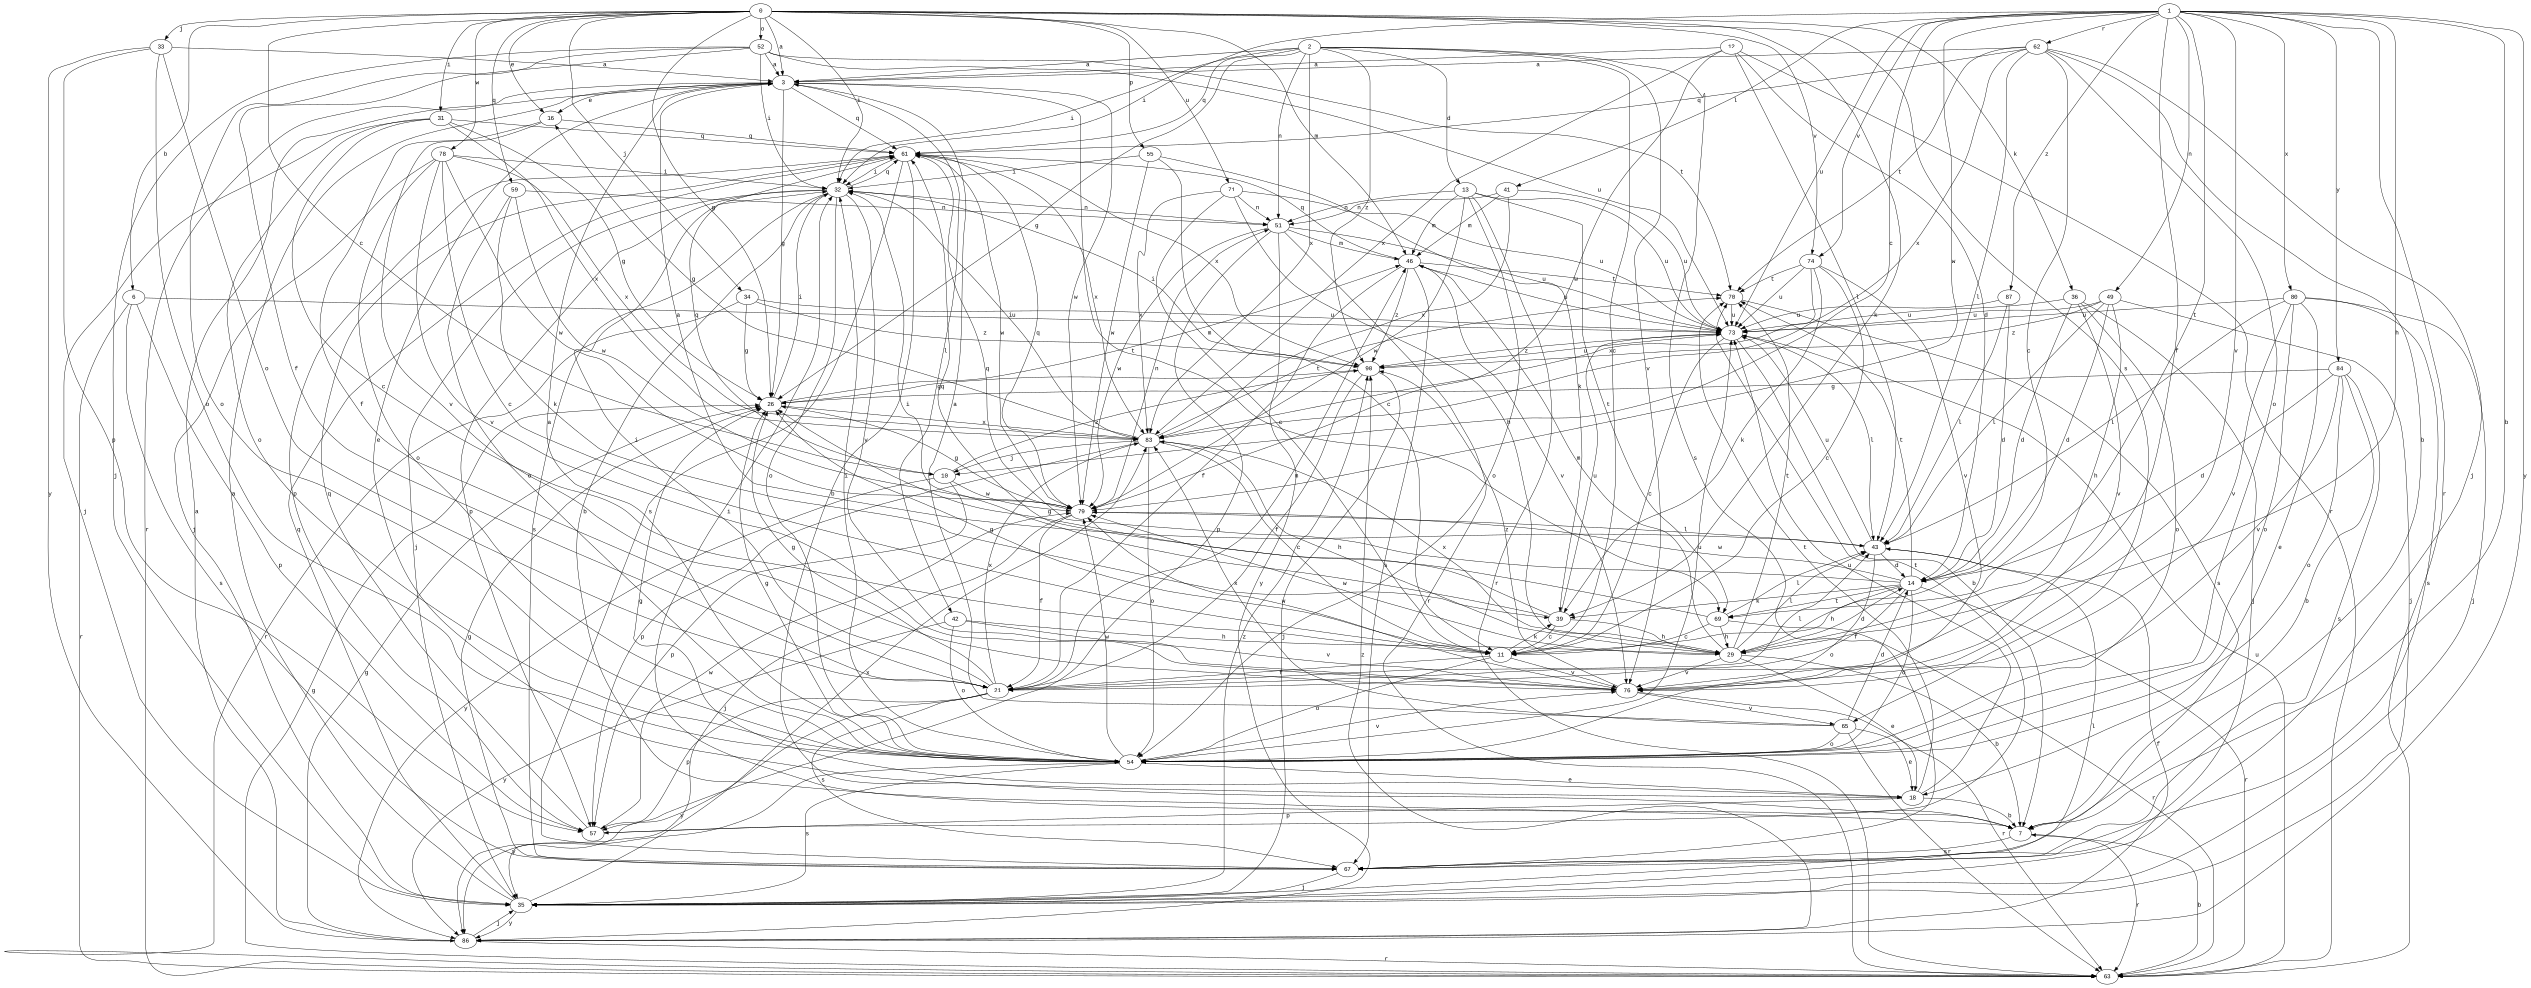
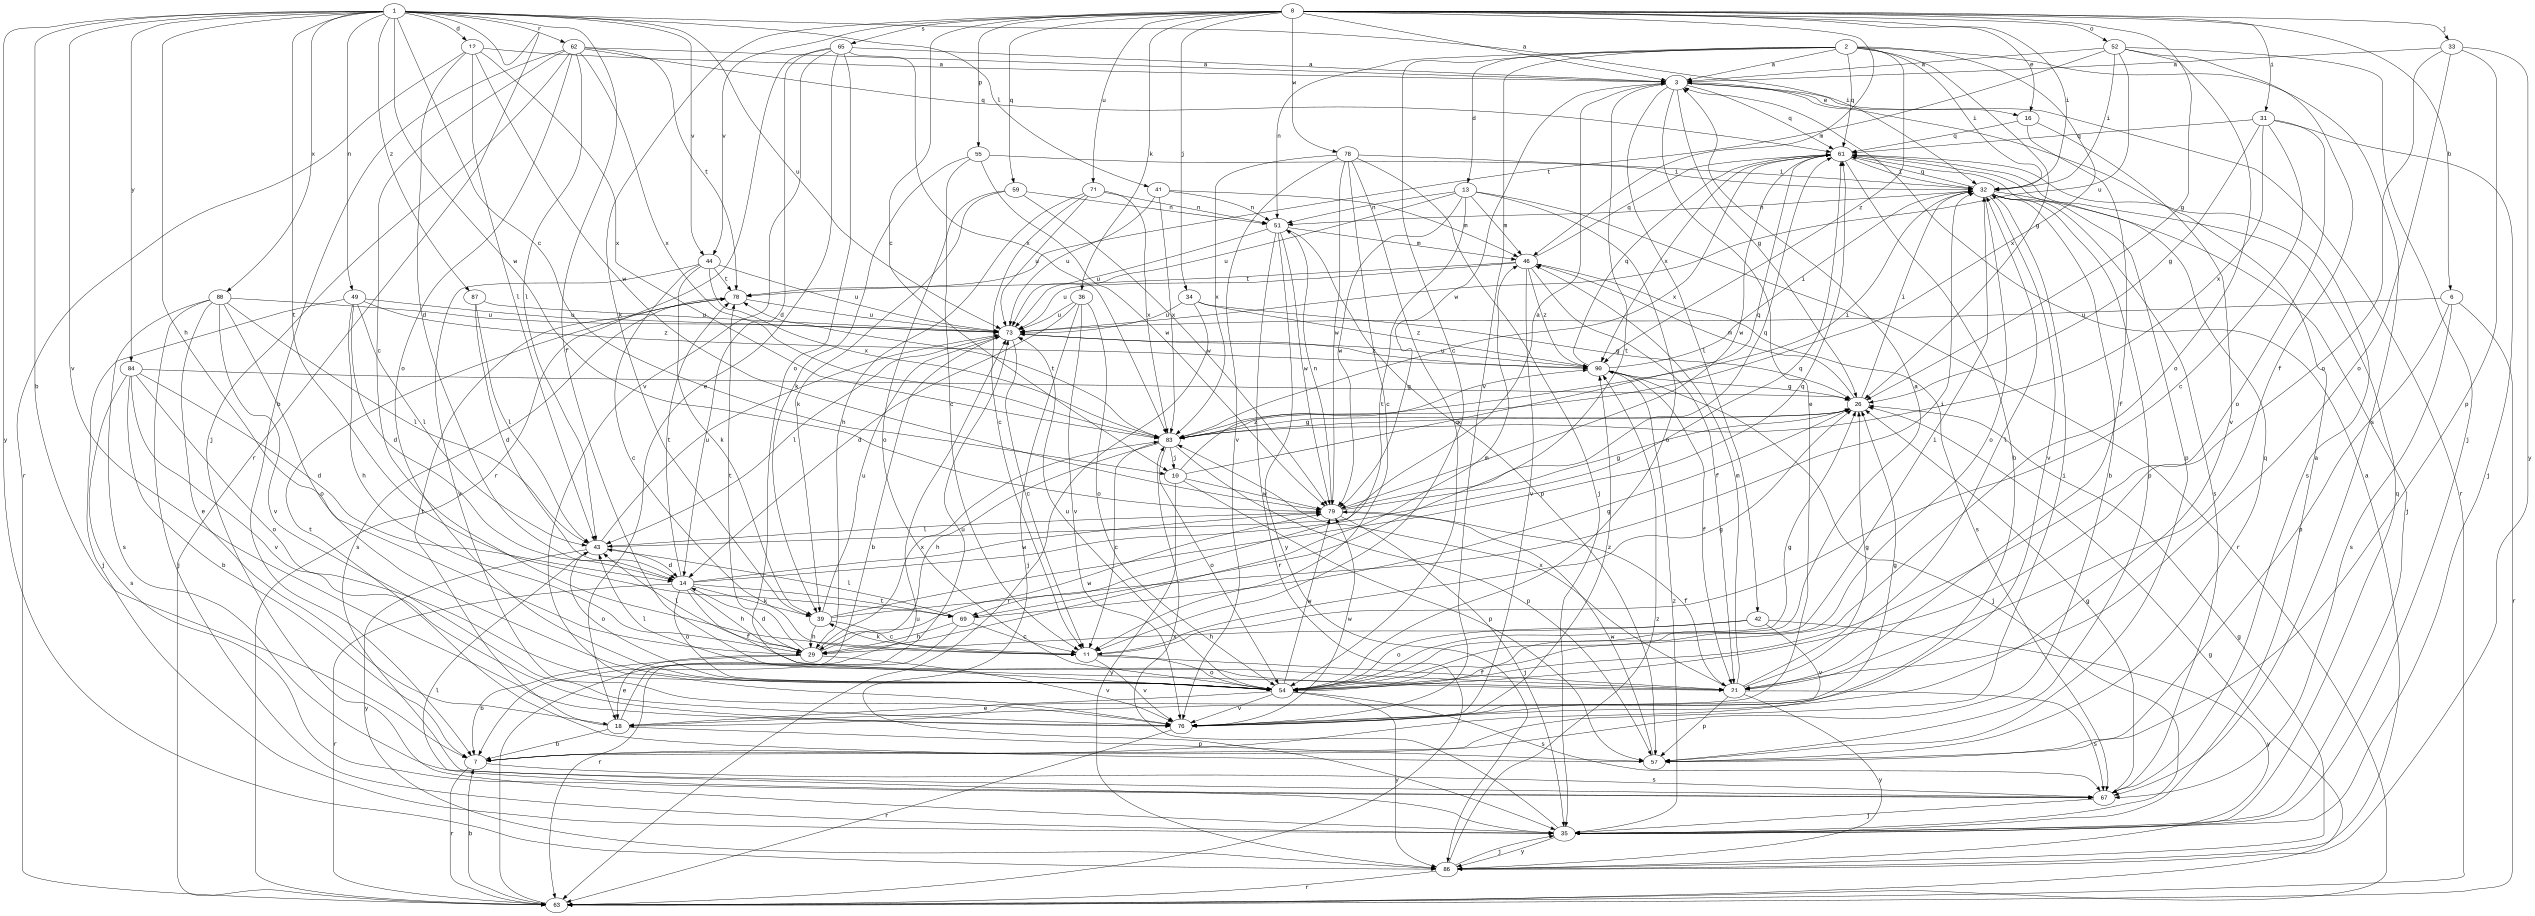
edge "1" -> "12": added, label "d"
edge "90" -> "61": added, label "q"
node "74": label "74" -> "44"
edge "83" -> "16": now "83" -> "26"
edge "21" -> "32": label "i" -> "l"
edge "76" -> "65": reversed
edge "43" -> "86": label "f" -> "y"
edge "54" -> "35": now "54" -> "67"
